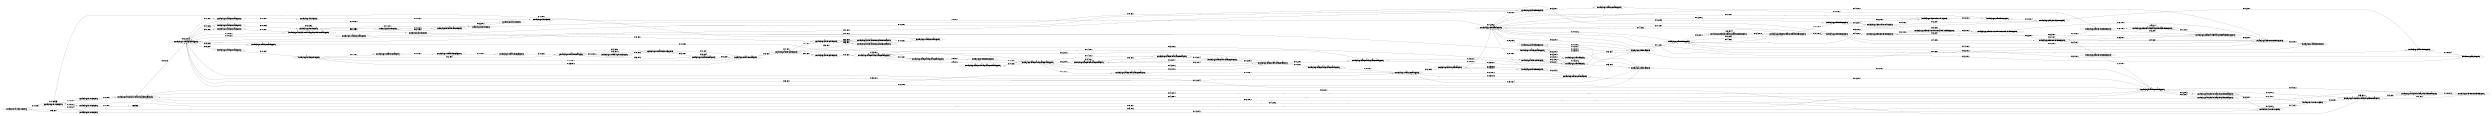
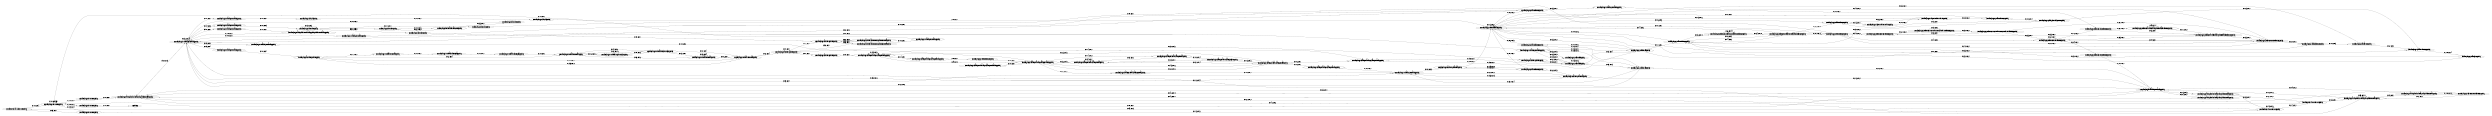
node "com.nike.plusgps.profile.PartnerActivity": added
node "com.nike.setup.profile.AboutActivity": label "com.nike.setup.profile.AboutActivity" -> "com.nike.plusgps.profile.AboutActivity"
node "com.nike.plusgps.challenges.about.ChallengesAboutActivity": label "com.nike.plusgps.challenges.about.ChallengesAboutActivity" -> "music.nike.plusgps.challenges.about.ChallengesAboutActivity"
